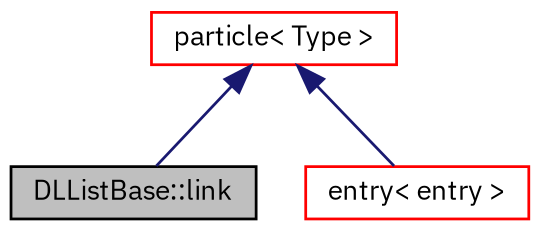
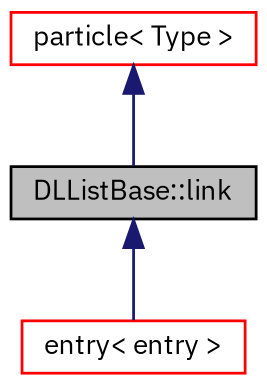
edge "entry< entry >" -> "particle< Type >": now "entry< entry >" -> "DLListBase::link"
